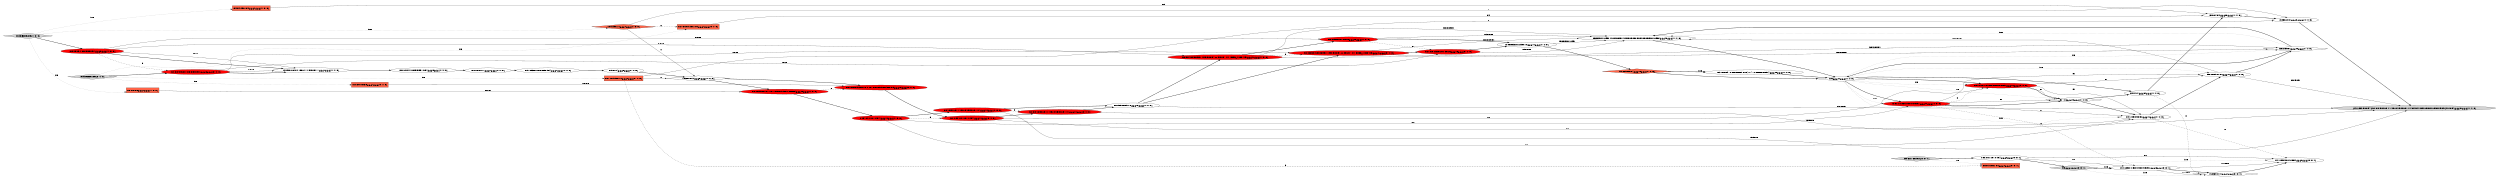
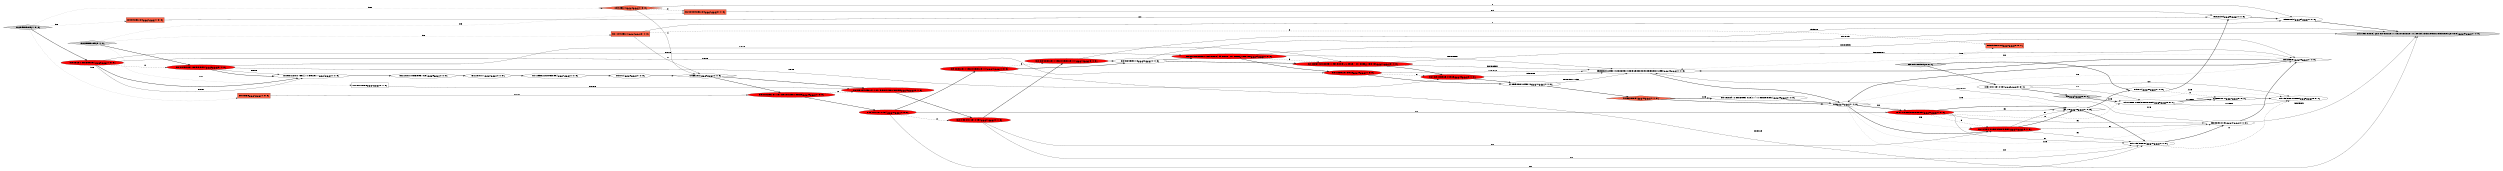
edge "true@@@21@@@['1', '1', '0']" -> "out.flush()@@@32@@@['1', '1', '0']": now "copyEntryContents['0', '0', '1']" -> "out.flush()@@@32@@@['1', '1', '0']"
node "final File localFile@@@2@@@['0', '1', '0']": fillcolor tomato -> white
